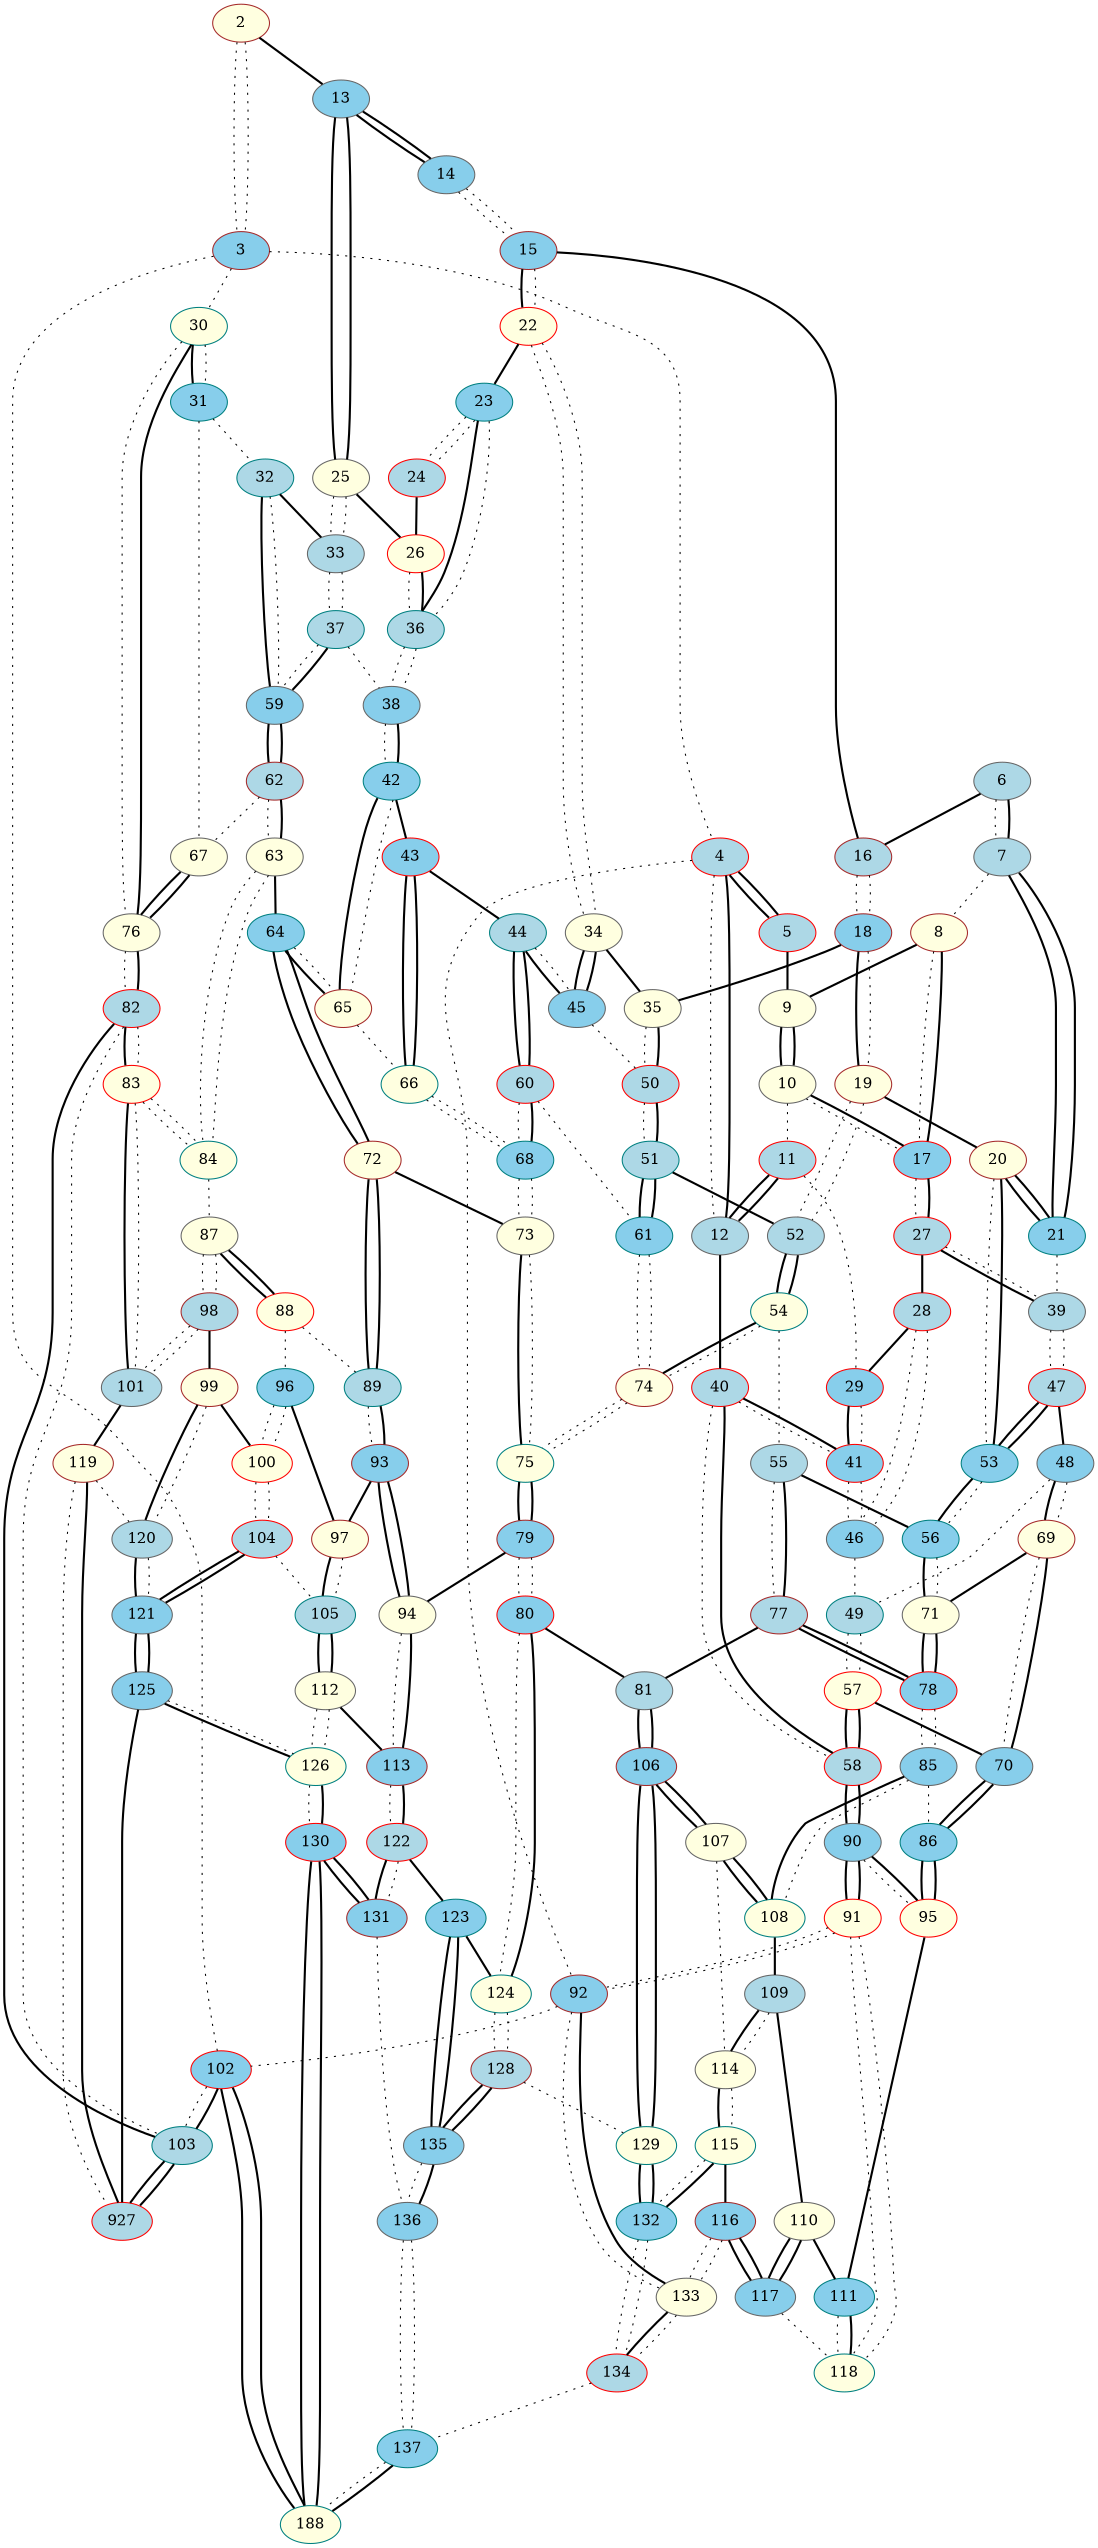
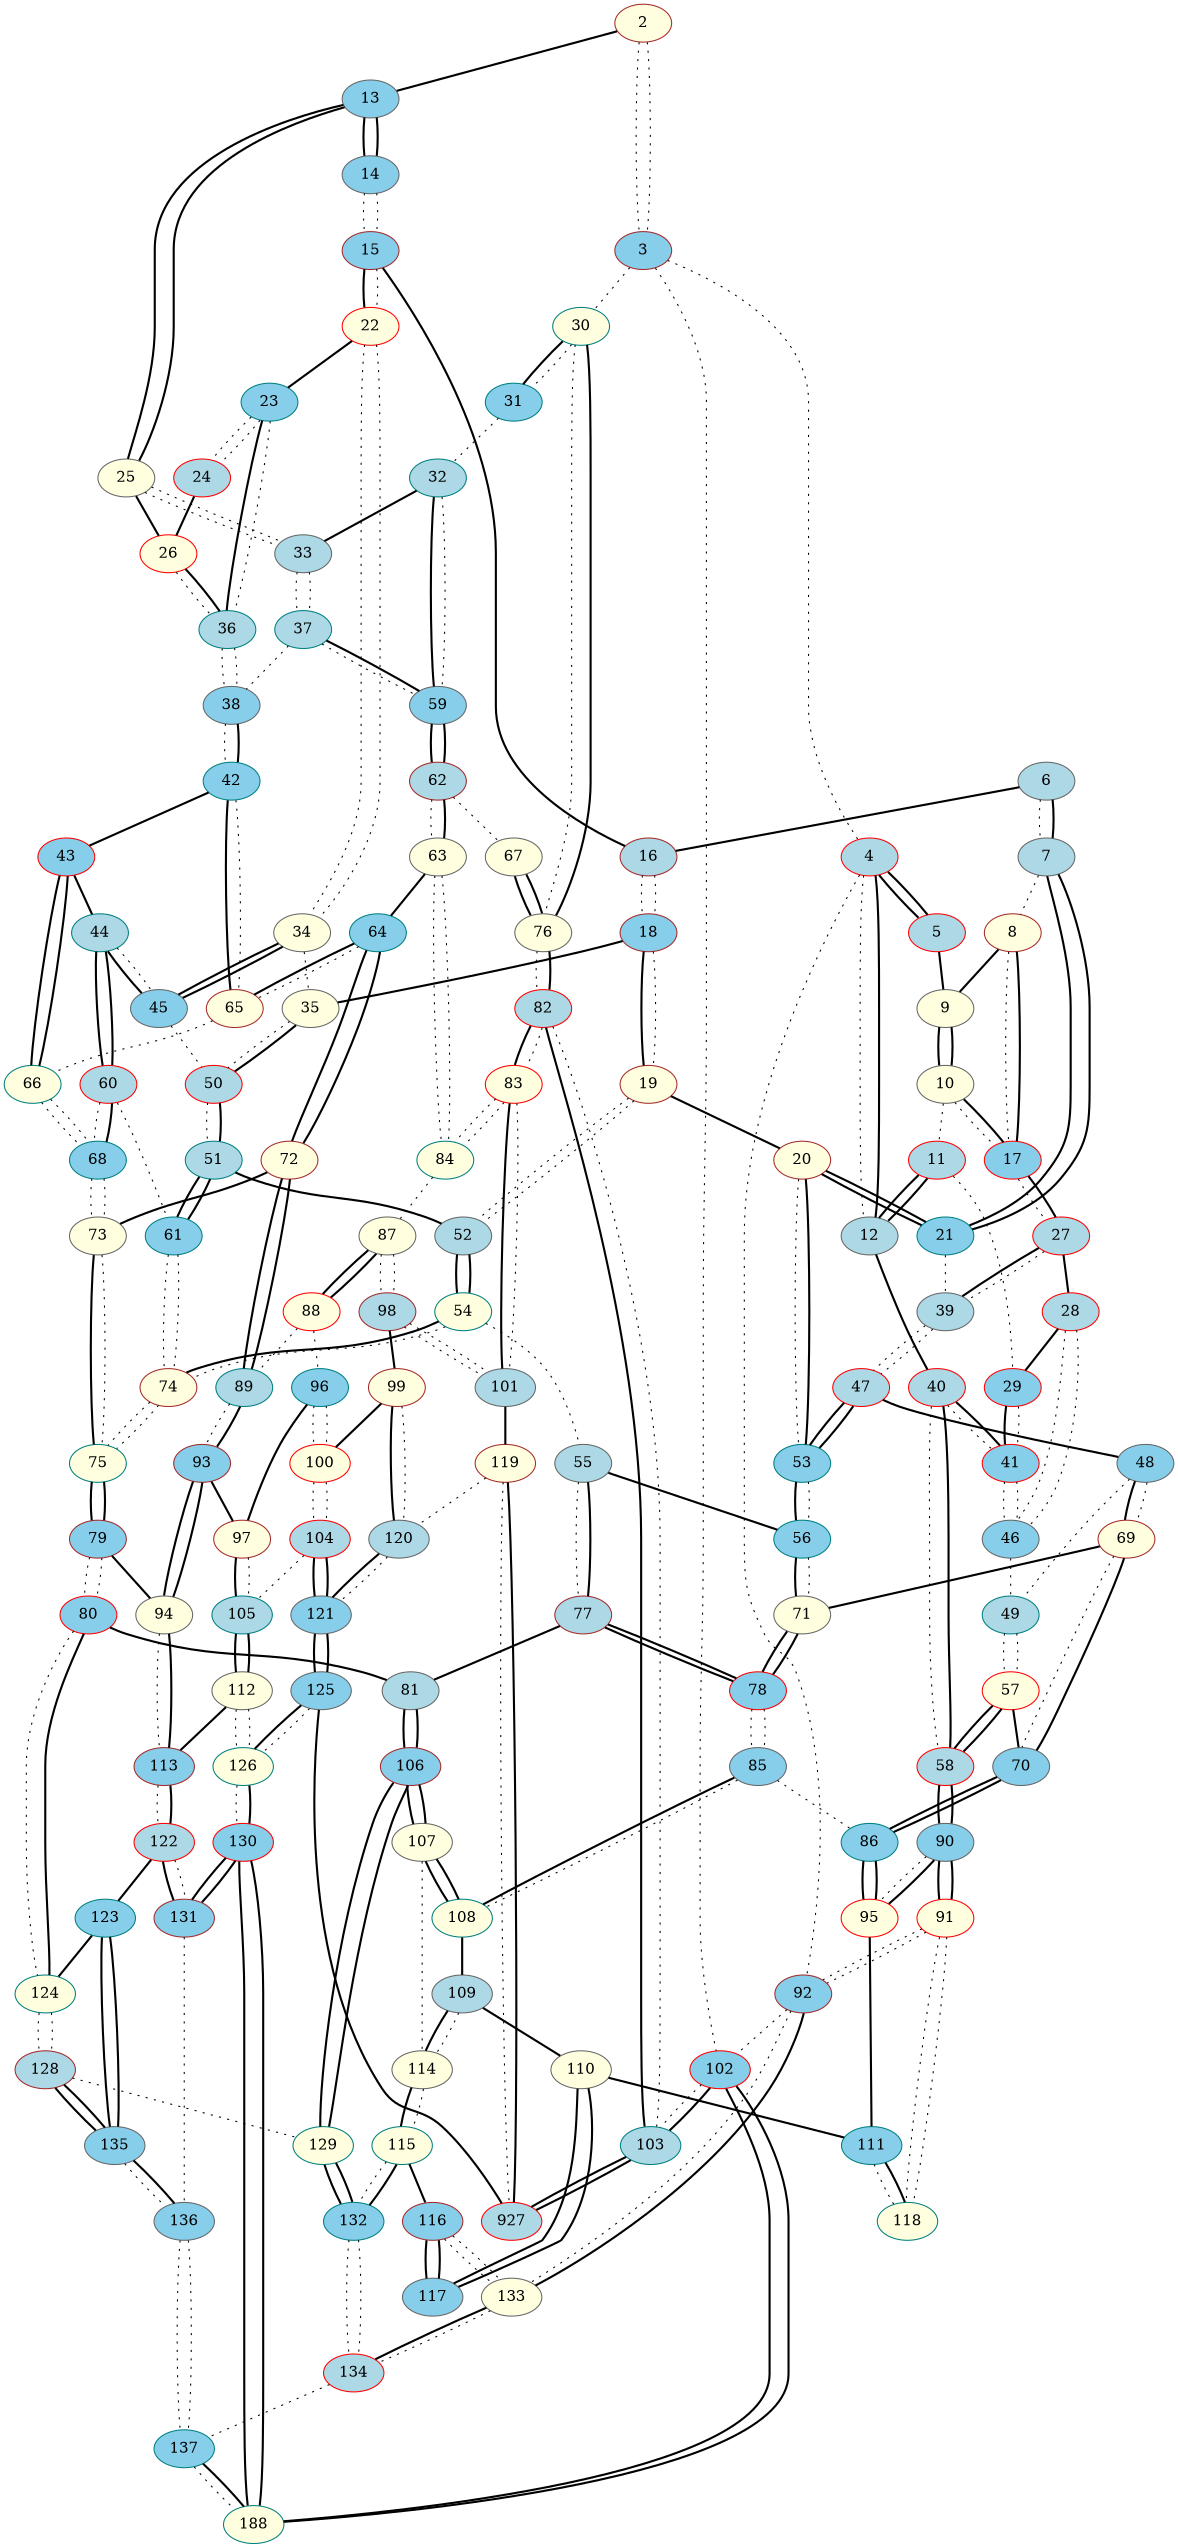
edge "31" -- "67": removed
edge "34" -- "35": style bold -> dotted
edge "117" -- "118": removed
